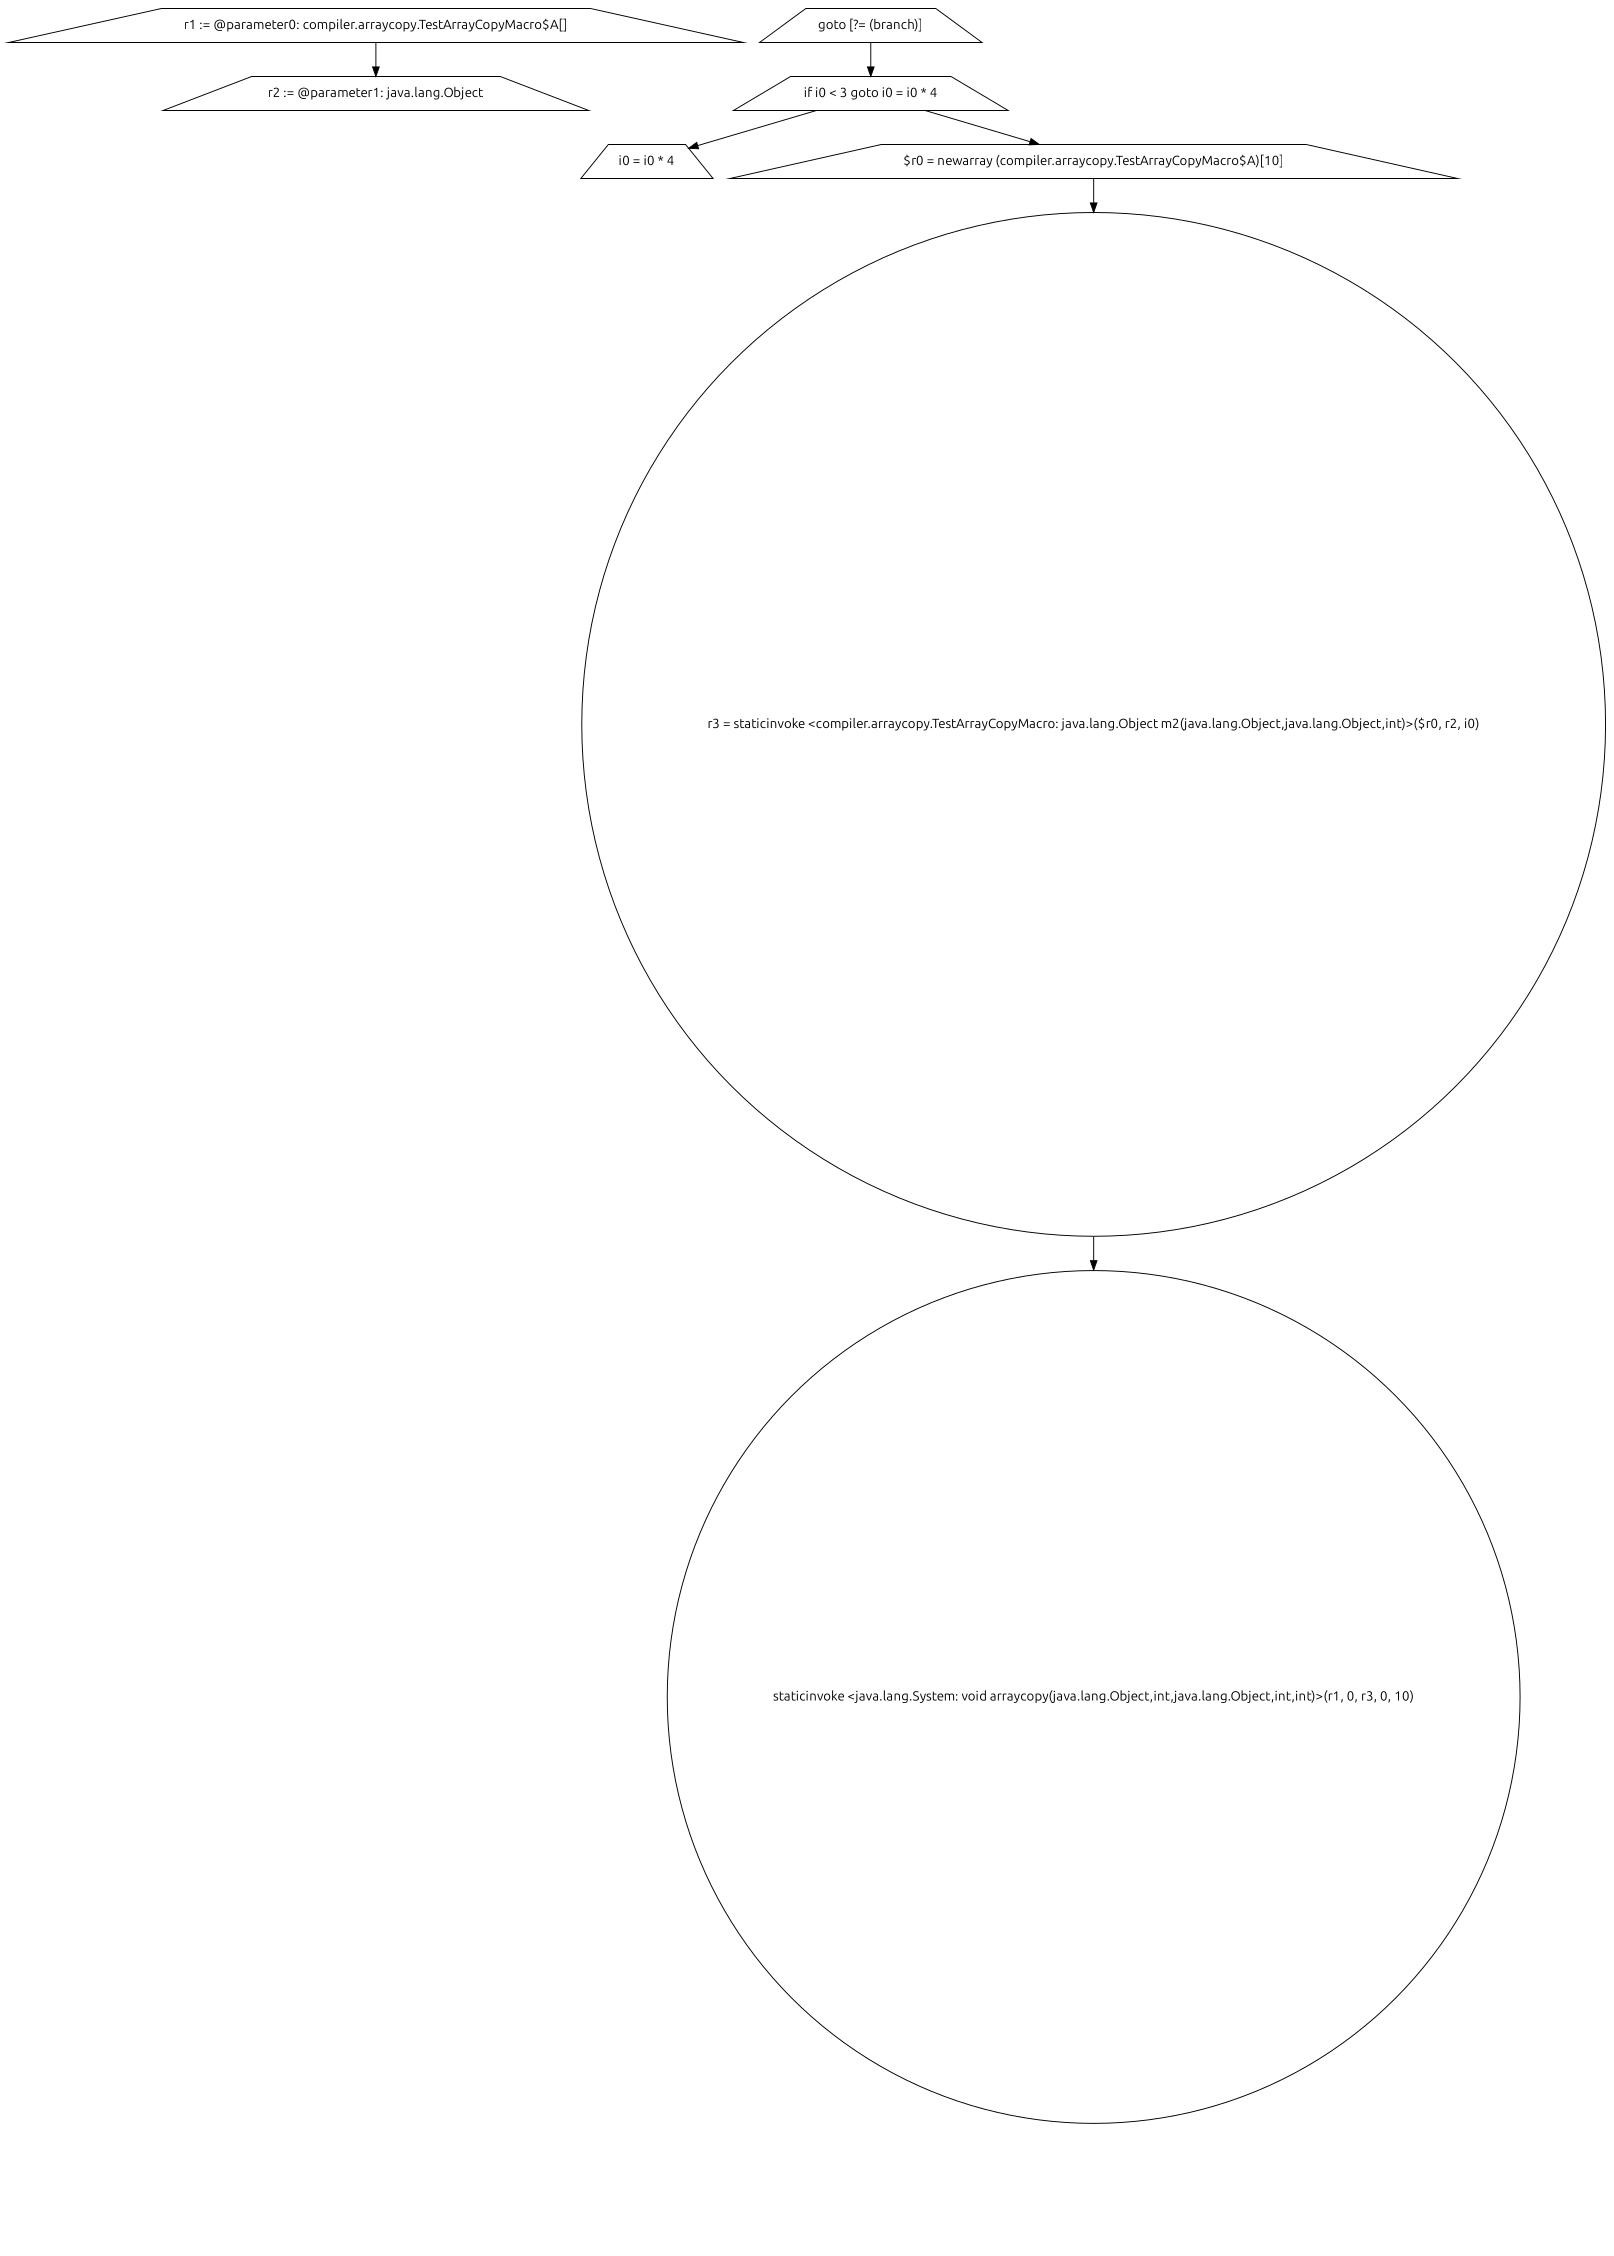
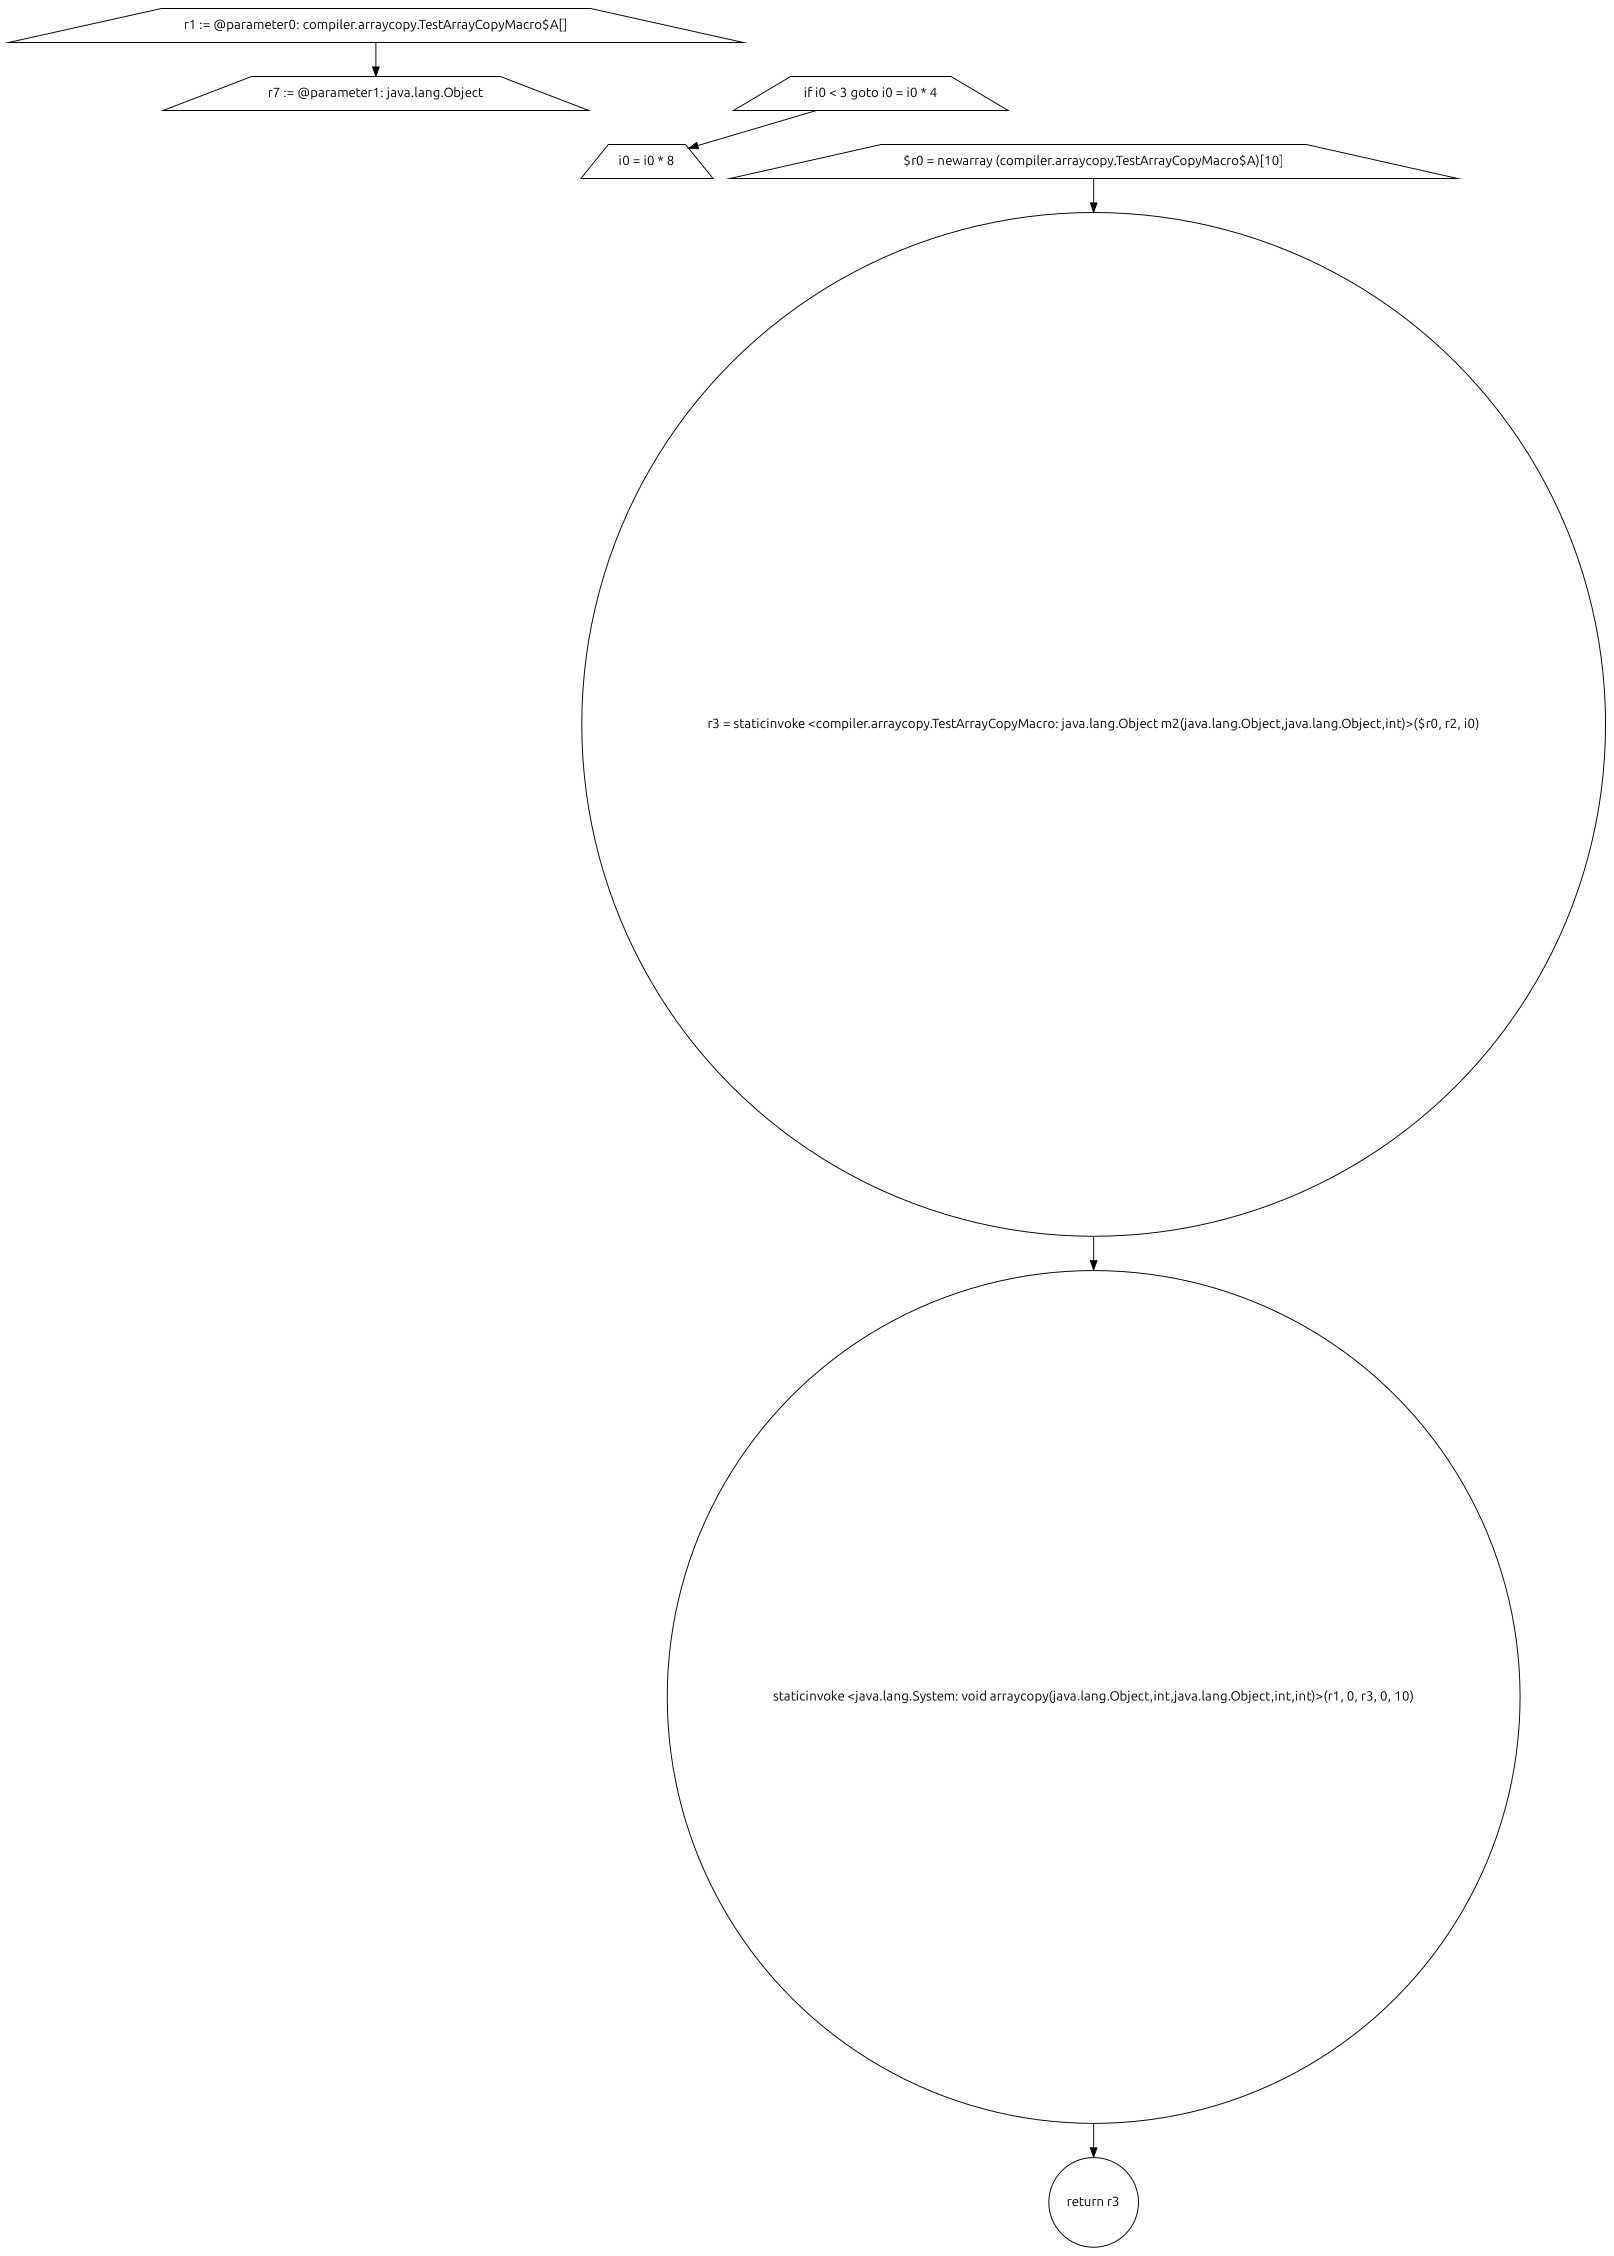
node "goto [?= (branch)]": removed
node "r2 := @parameter1: java.lang.Object": label "r2 := @parameter1: java.lang.Object" -> "r7 := @parameter1: java.lang.Object"
edge "if i0 < 3 goto i0 = i0 * 4" -> "$r0 = newarray (compiler.arraycopy.TestArrayCopyMacro$A)[10]": removed
node "i0 = i0 * 4": label "i0 = i0 * 4" -> "i0 = i0 * 8"
node "return r3": added
